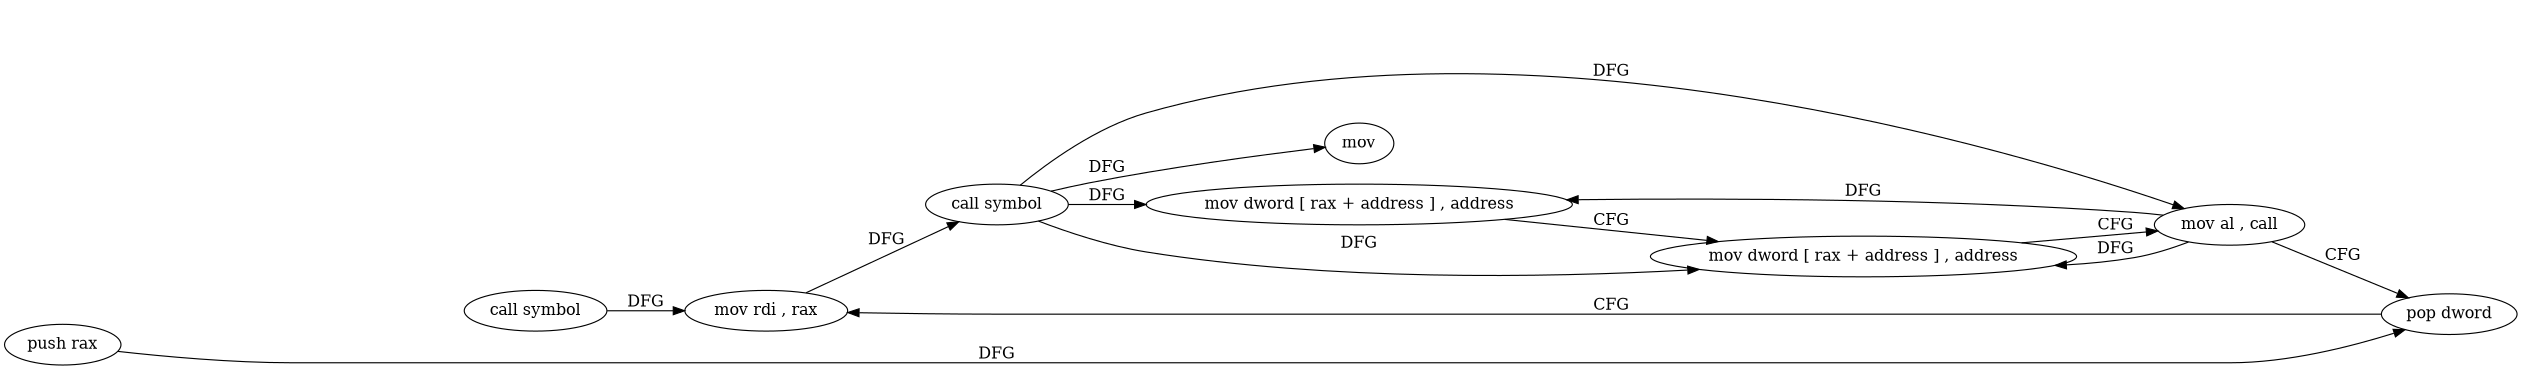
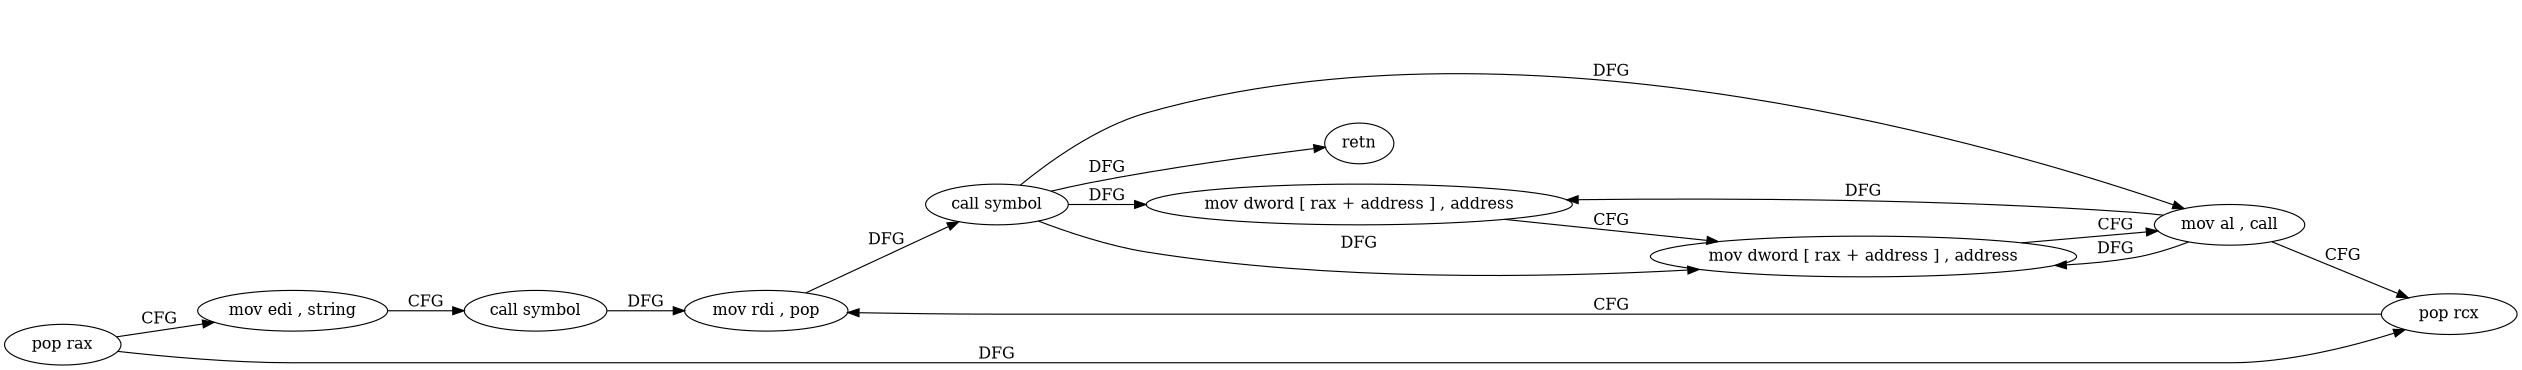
node "mov": label "mov" -> "retn"
node "mov edi , string": added
node "mov rdi , rax": label "mov rdi , rax" -> "mov rdi , pop"
node "pop dword": label "pop dword" -> "pop rcx"
node "push rax": label "push rax" -> "pop rax"
